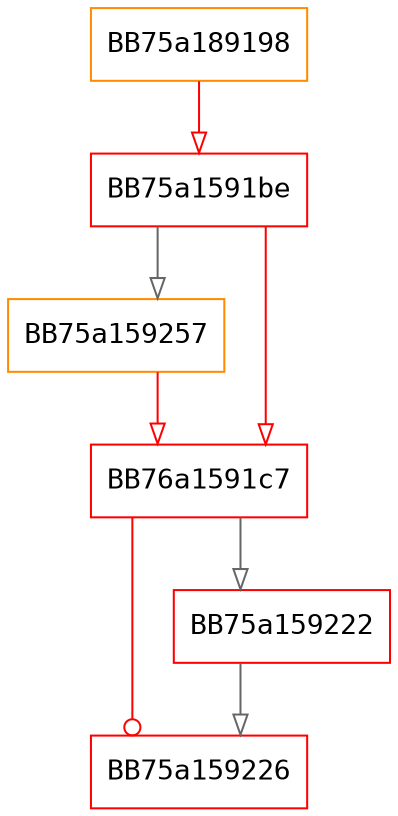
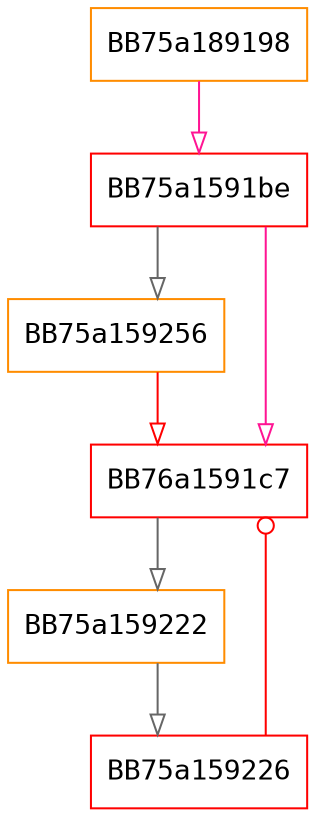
edge "BB75a189198" -> "BB75a1591be": color red -> deeppink
edge "BB75a1591be" -> "BB76a1591c7": color red -> deeppink
node "BB75a159257": label "BB75a159257" -> "BB75a159256"
edge "BB76a1591c7" -> "BB75a159226": reversed
node "BB75a159222": color red -> darkorange
